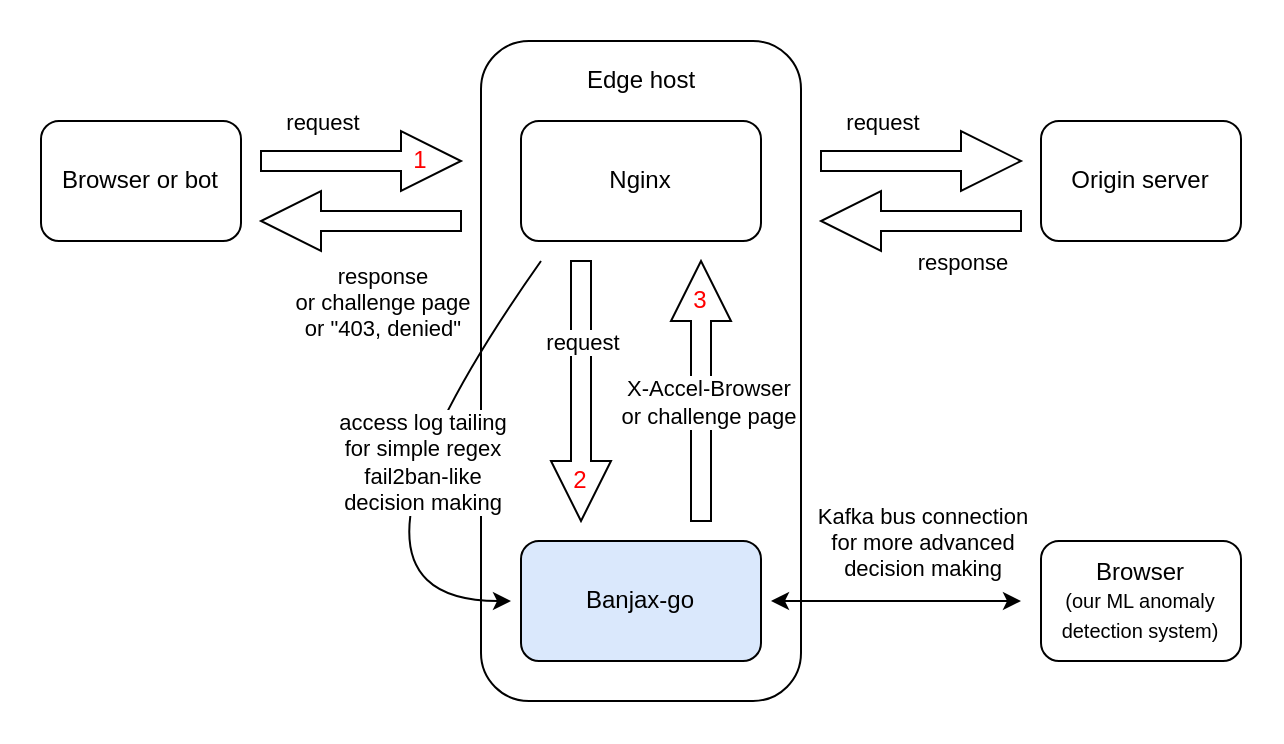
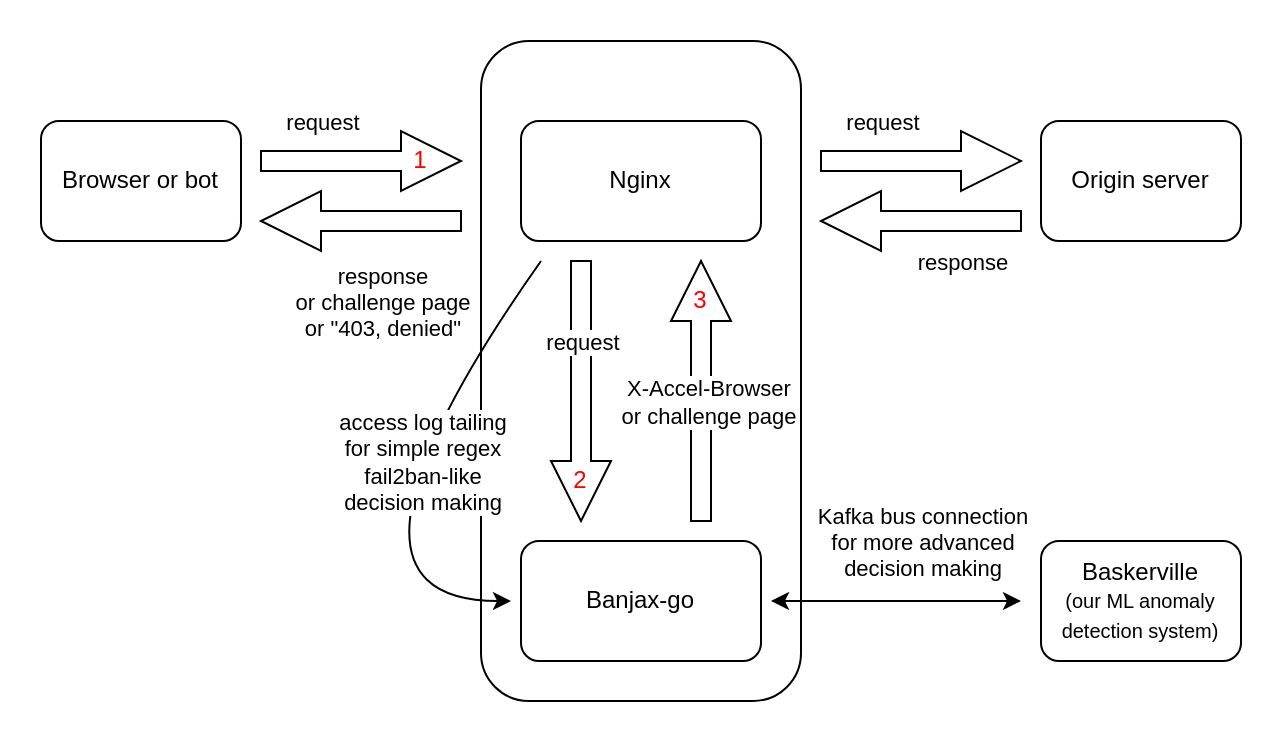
node "Edge host": removed
node "Banjax-go": fillcolor #dae8fc -> #ffffff
node "Browser (our ML anomaly detection system)": label "Browser (our ML anomaly detection system)" -> "Baskerville (our ML anomaly detection system)"
